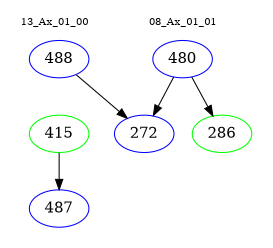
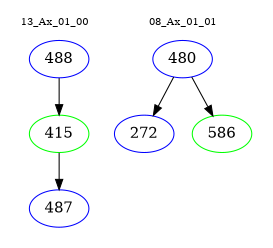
edge "488" -> "272": now "488" -> "415"
node "286": label "286" -> "586"
